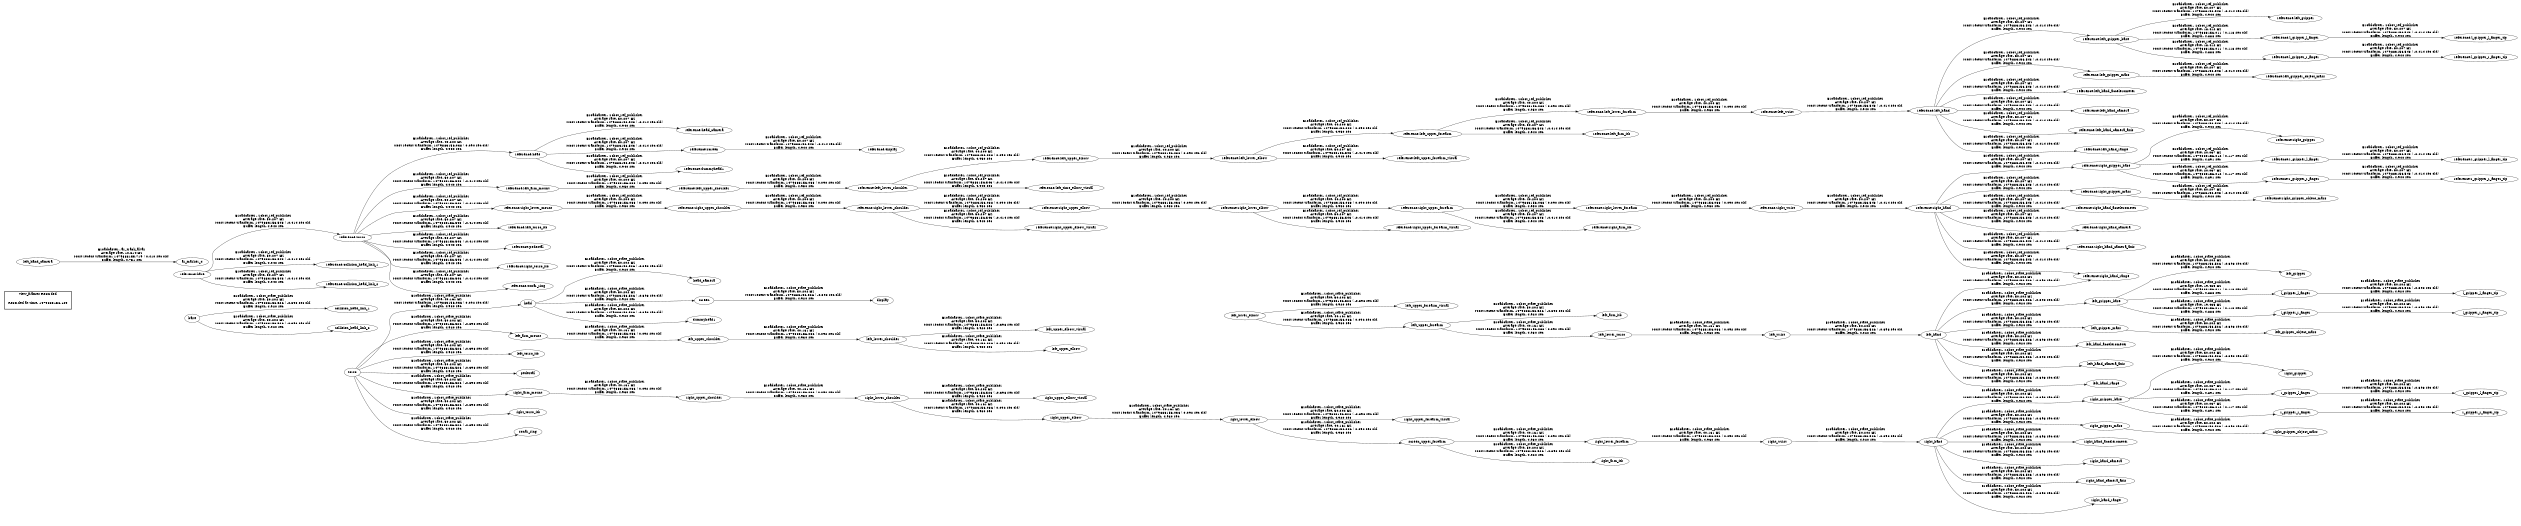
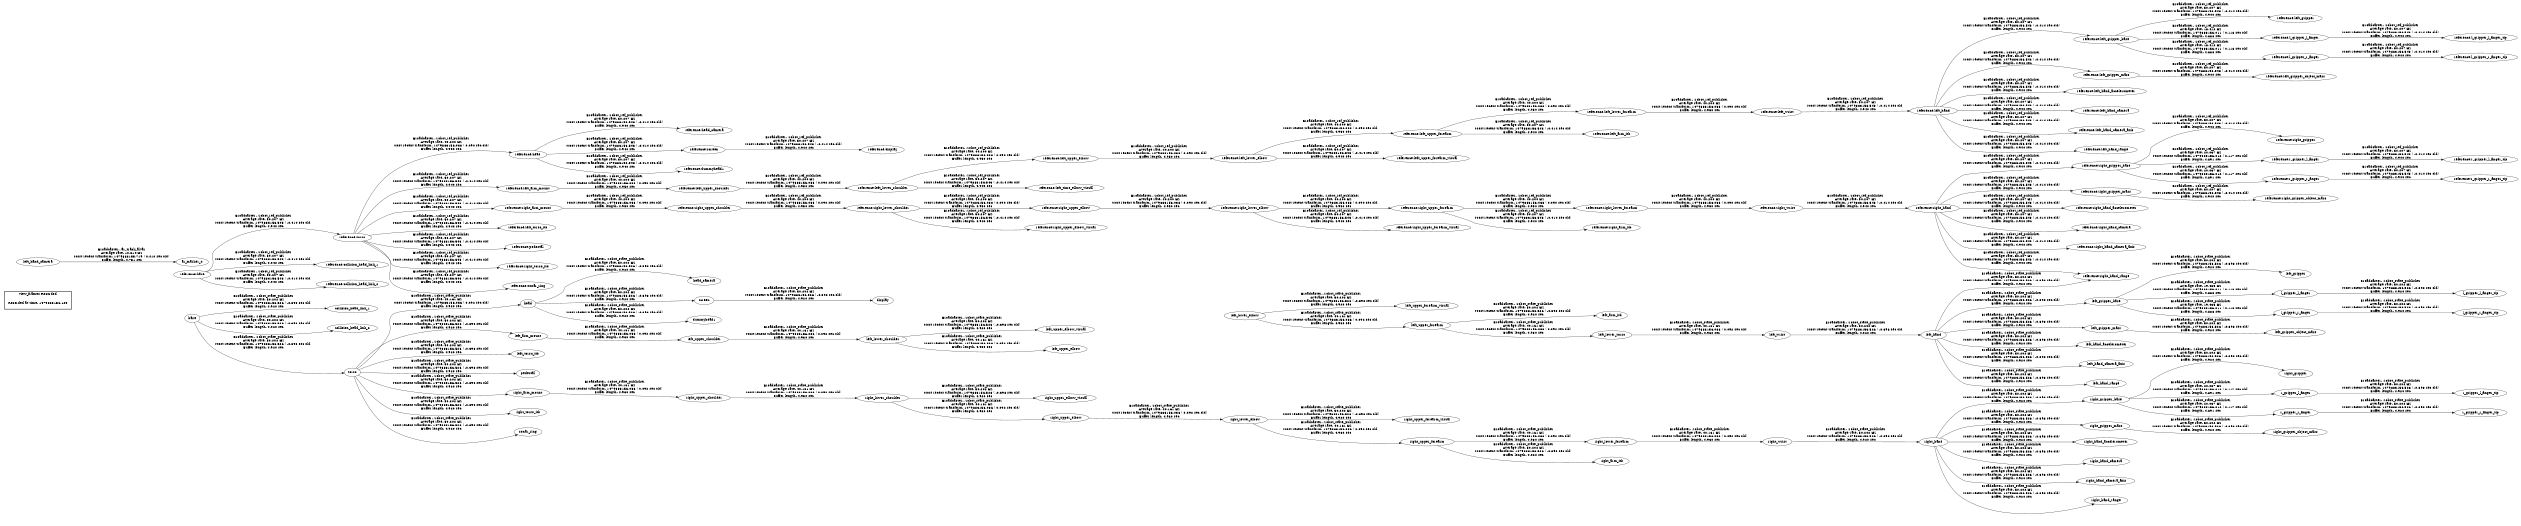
node "reference/right_lower_mount": label "reference/right_lower_mount" -> "reference/right_arm_mount"
edge "base" -> "torso": added, label "Broadcaster: /robot_state_publisher Average rate: 50.202 Hz Most recent transform: 1479883156.526 ( -0.398 sec old) Buffer length: 4.920 sec"
node "screen_upper_forearm": label "screen_upper_forearm" -> "right_upper_forearm"
